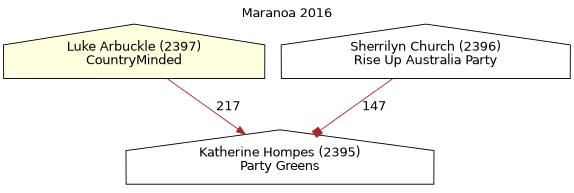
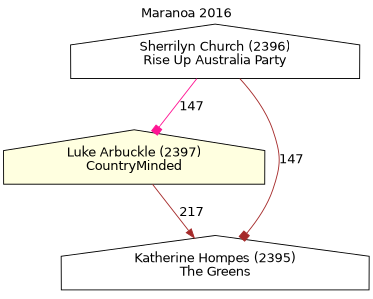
edge "Sherrilyn Church (2396) Rise Up Australia Party" -> "Luke Arbuckle (2397) CountryMinded": added, label "147"
node "Katherine Hompes (2395) Party Greens": label "Katherine Hompes (2395) Party Greens" -> "Katherine Hompes (2395) The Greens"
